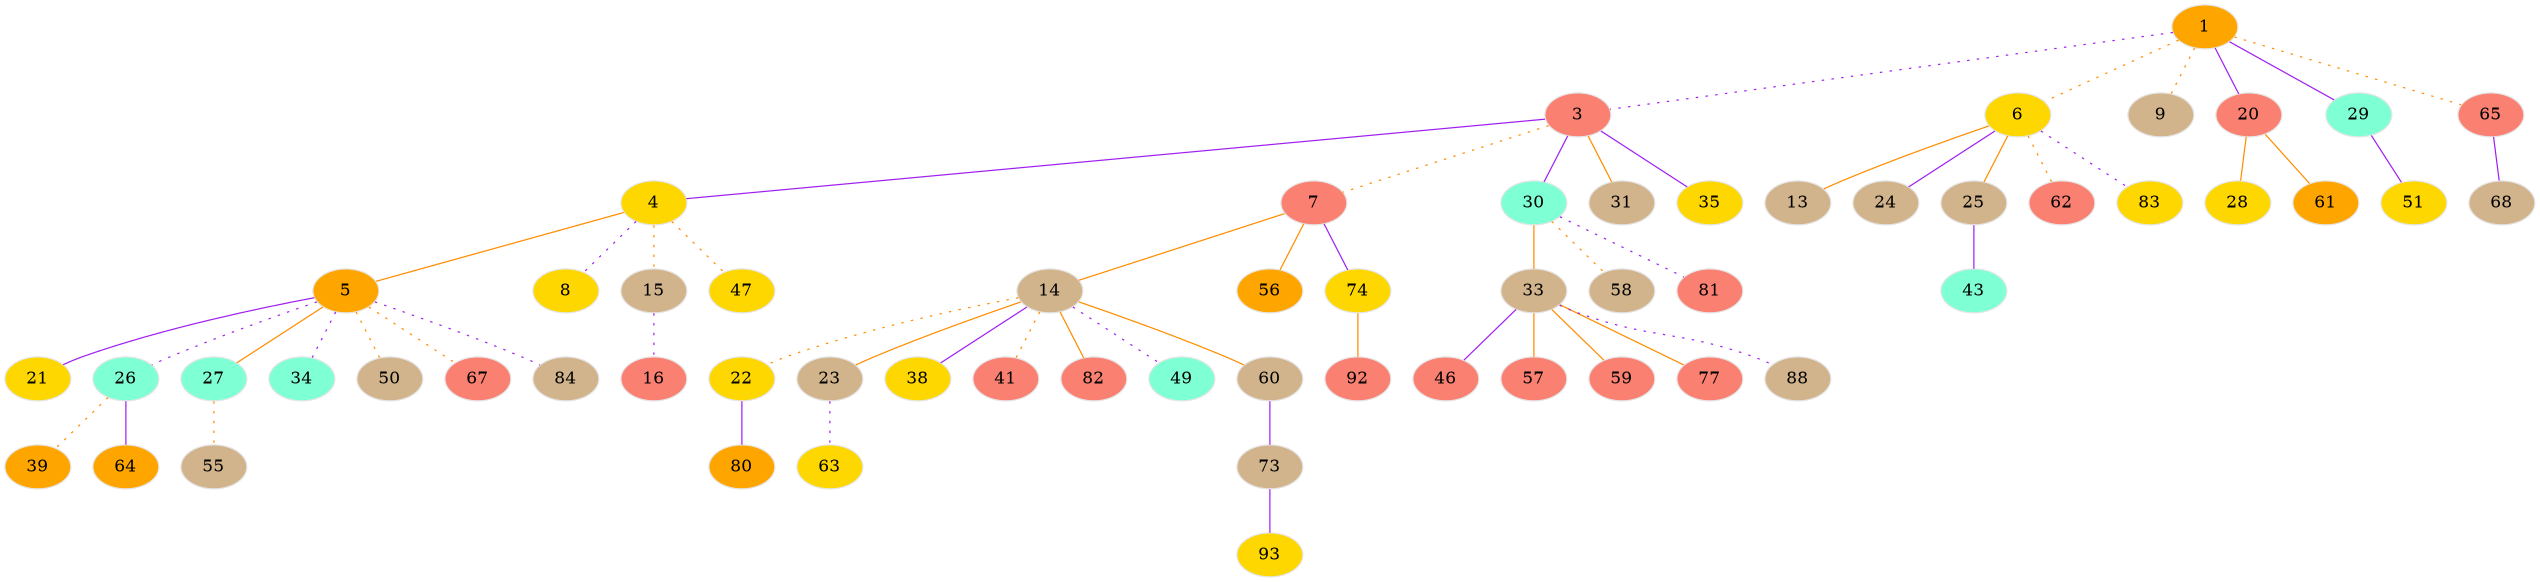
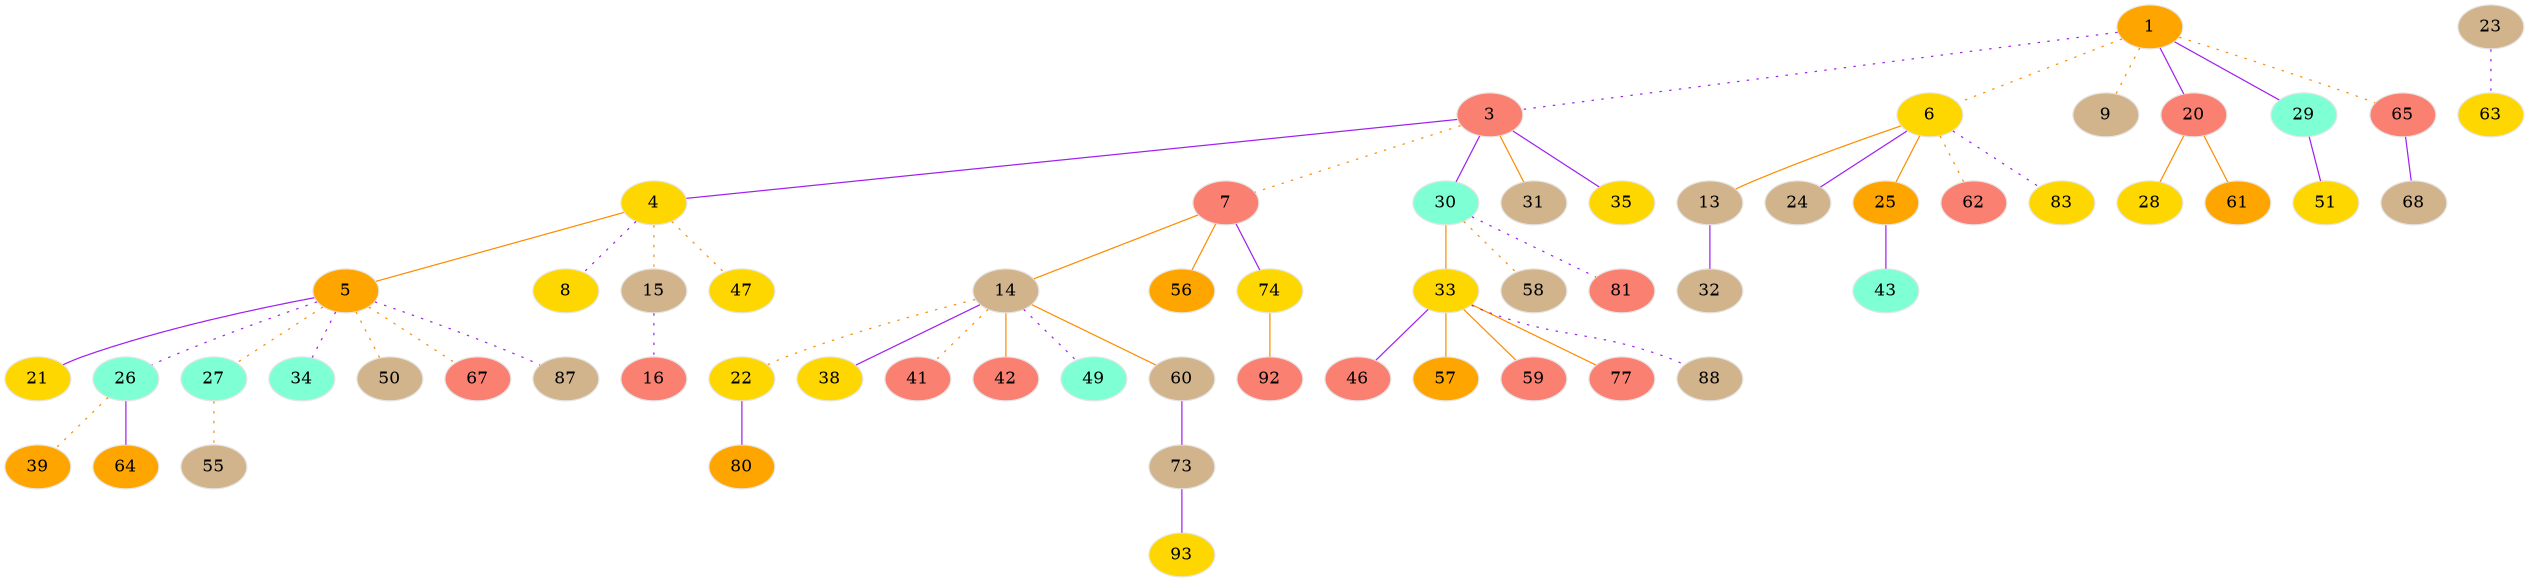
node "25": fillcolor tan -> orange
node "33": fillcolor tan -> gold
node "32": added
edge "14" -- "23": removed
edge "5" -- "27": style solid -> dotted
node "84": label "84" -> "87"
node "82": label "82" -> "42"
node "57": fillcolor salmon -> orange
